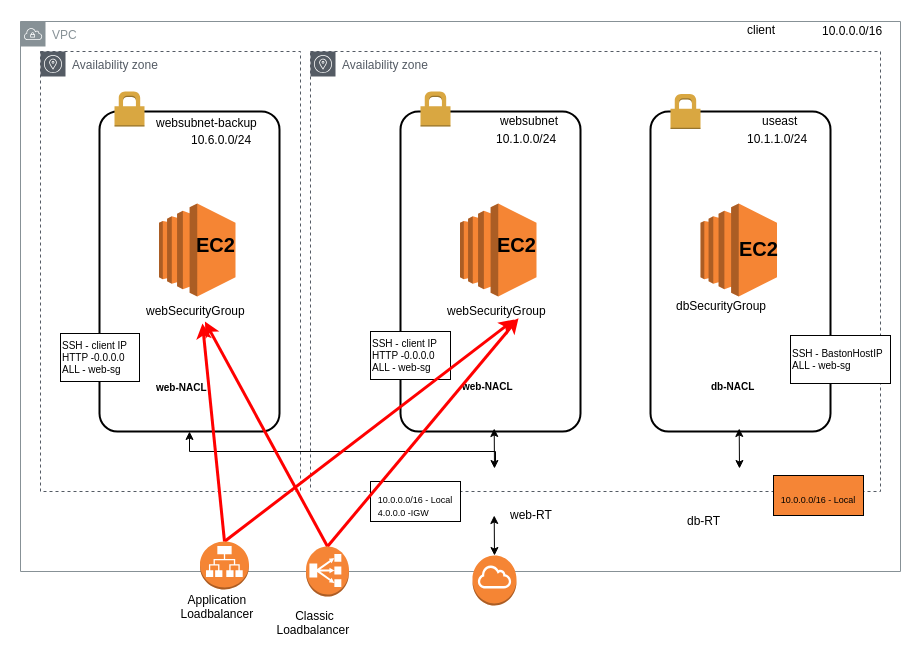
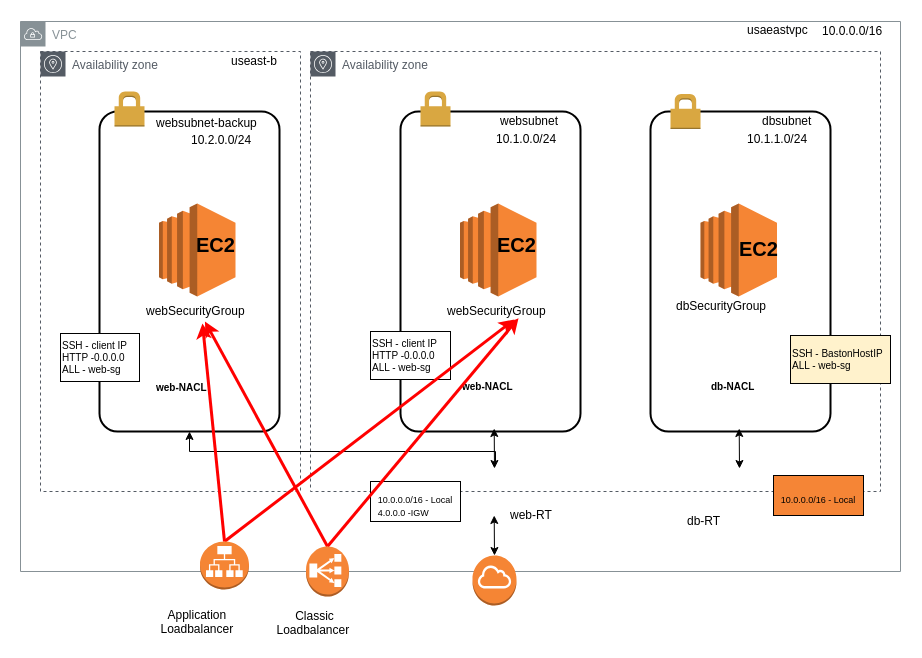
node "client": label "client" -> "usaeastvpc"
node "useast-b": added
node "useast": label "useast" -> "dbsubnet"
node "10.6.0.0/24": label "10.6.0.0/24" -> "10.2.0.0/24"
node "SSH - BastonHostIP ALL - web-sg": fillcolor #ffffff -> #fff2cc
node "Application Loadbalancer": moved (218, 606) -> (198, 621)
